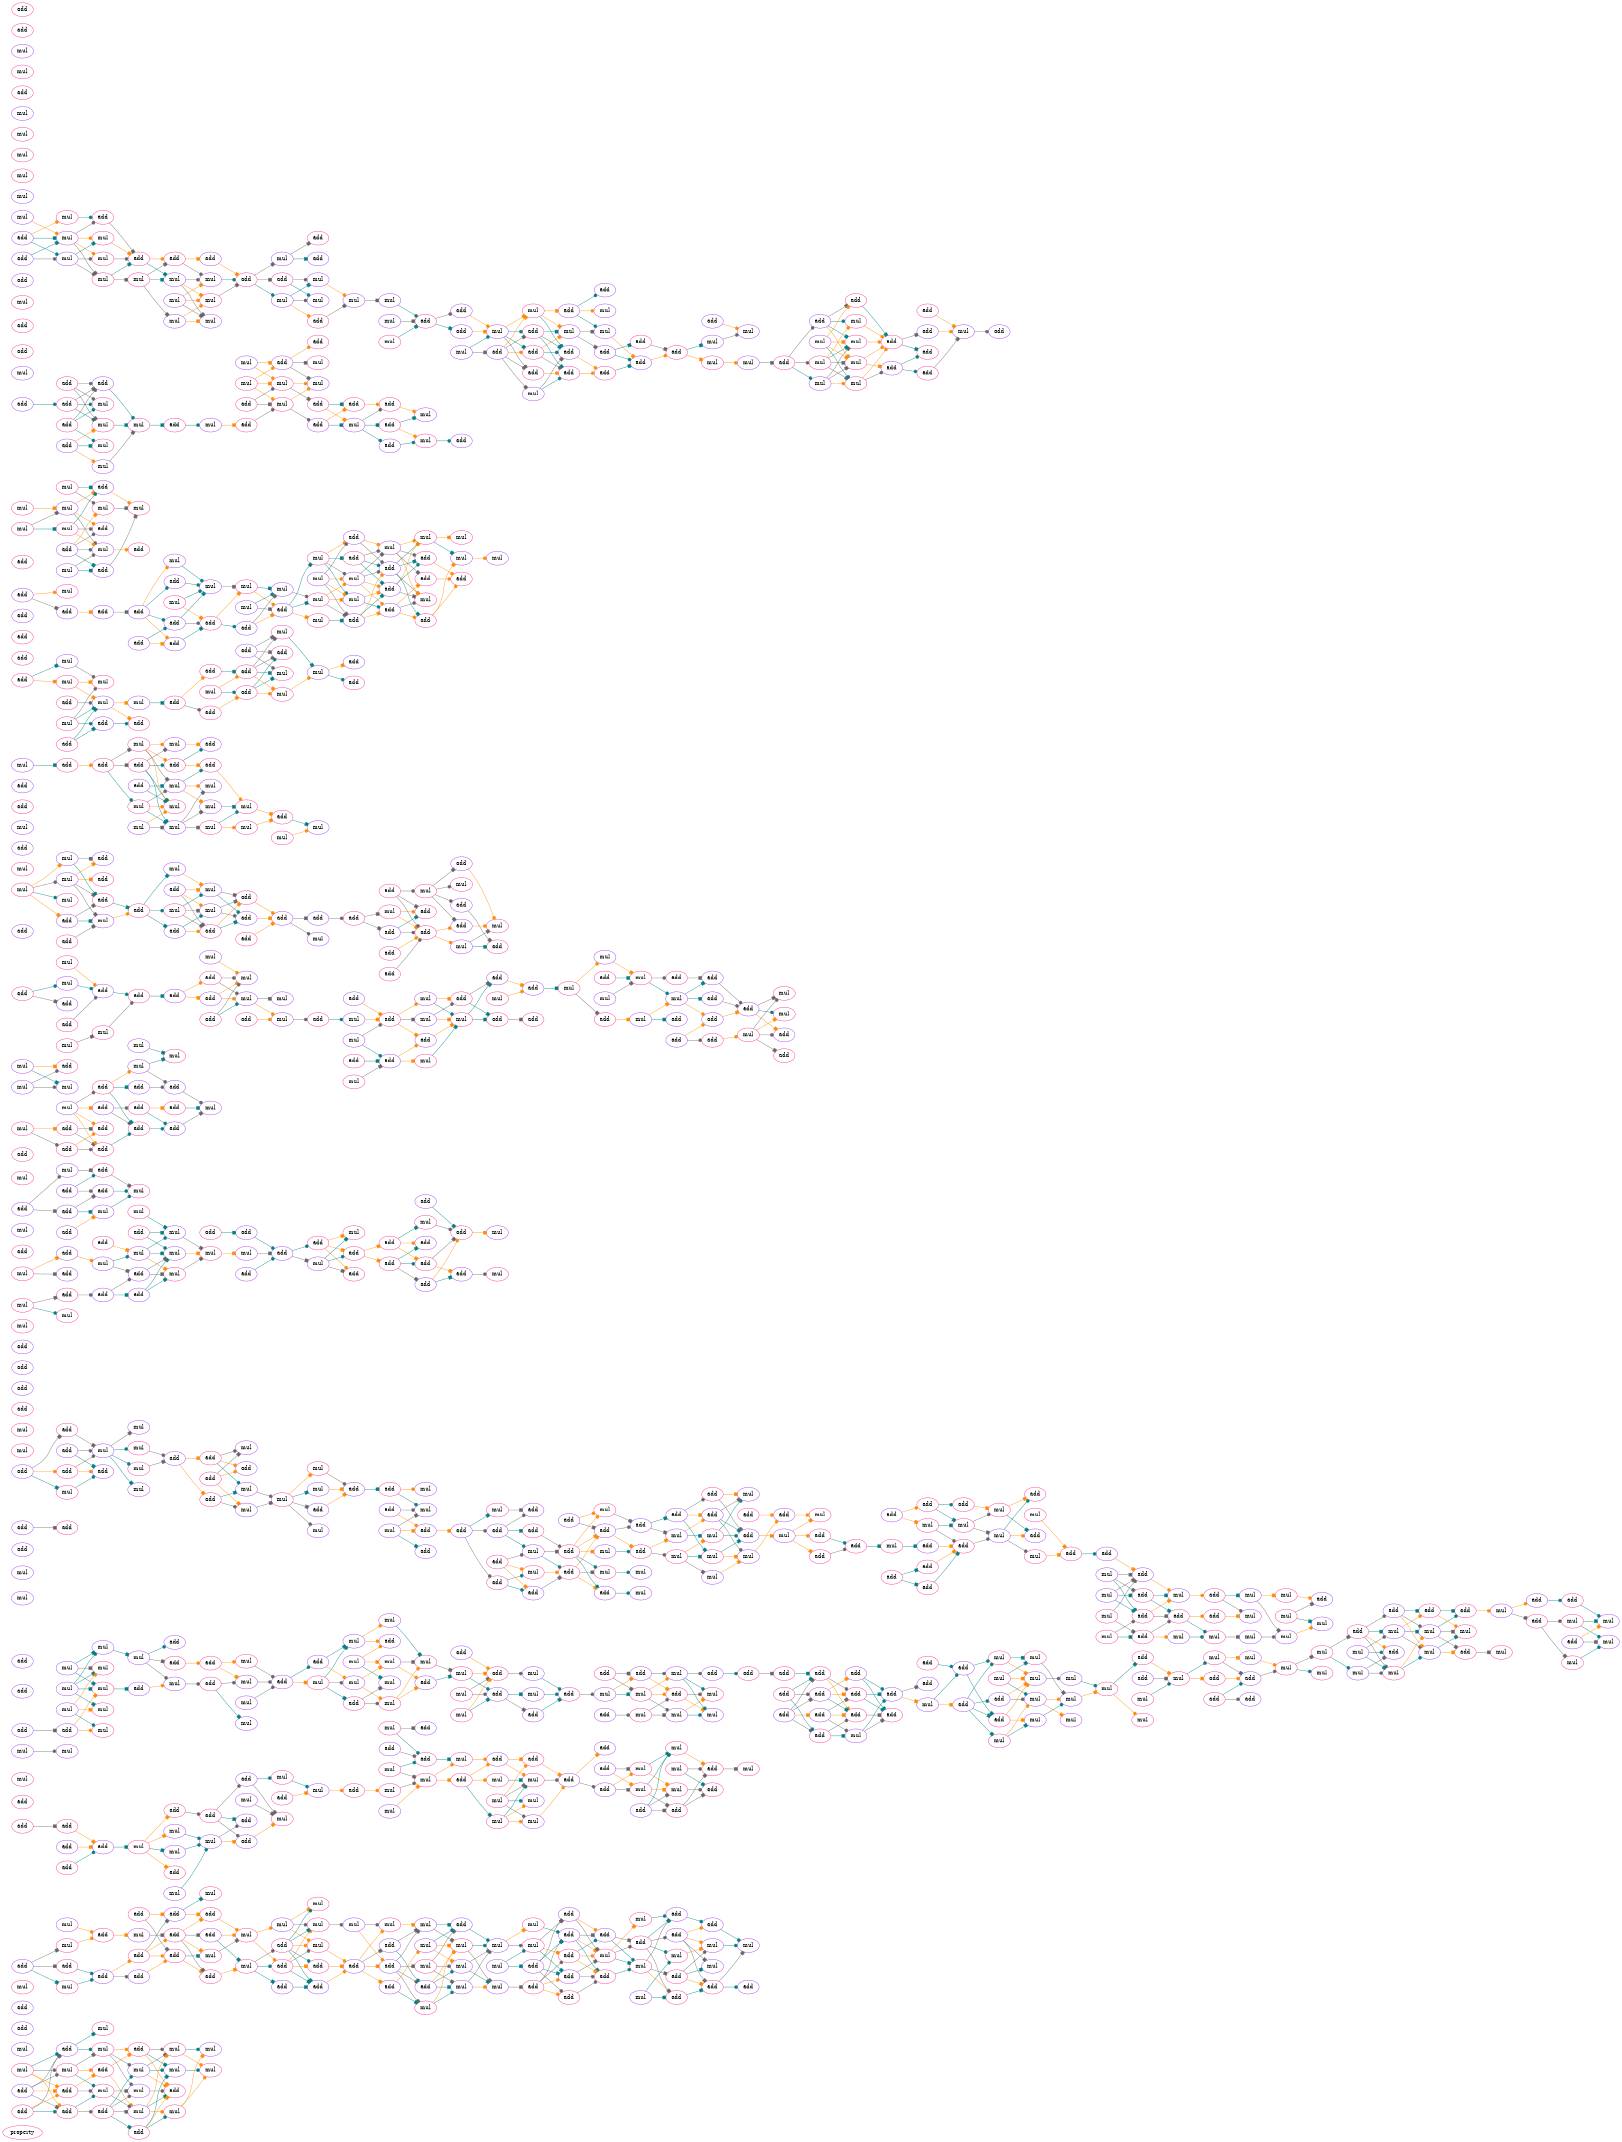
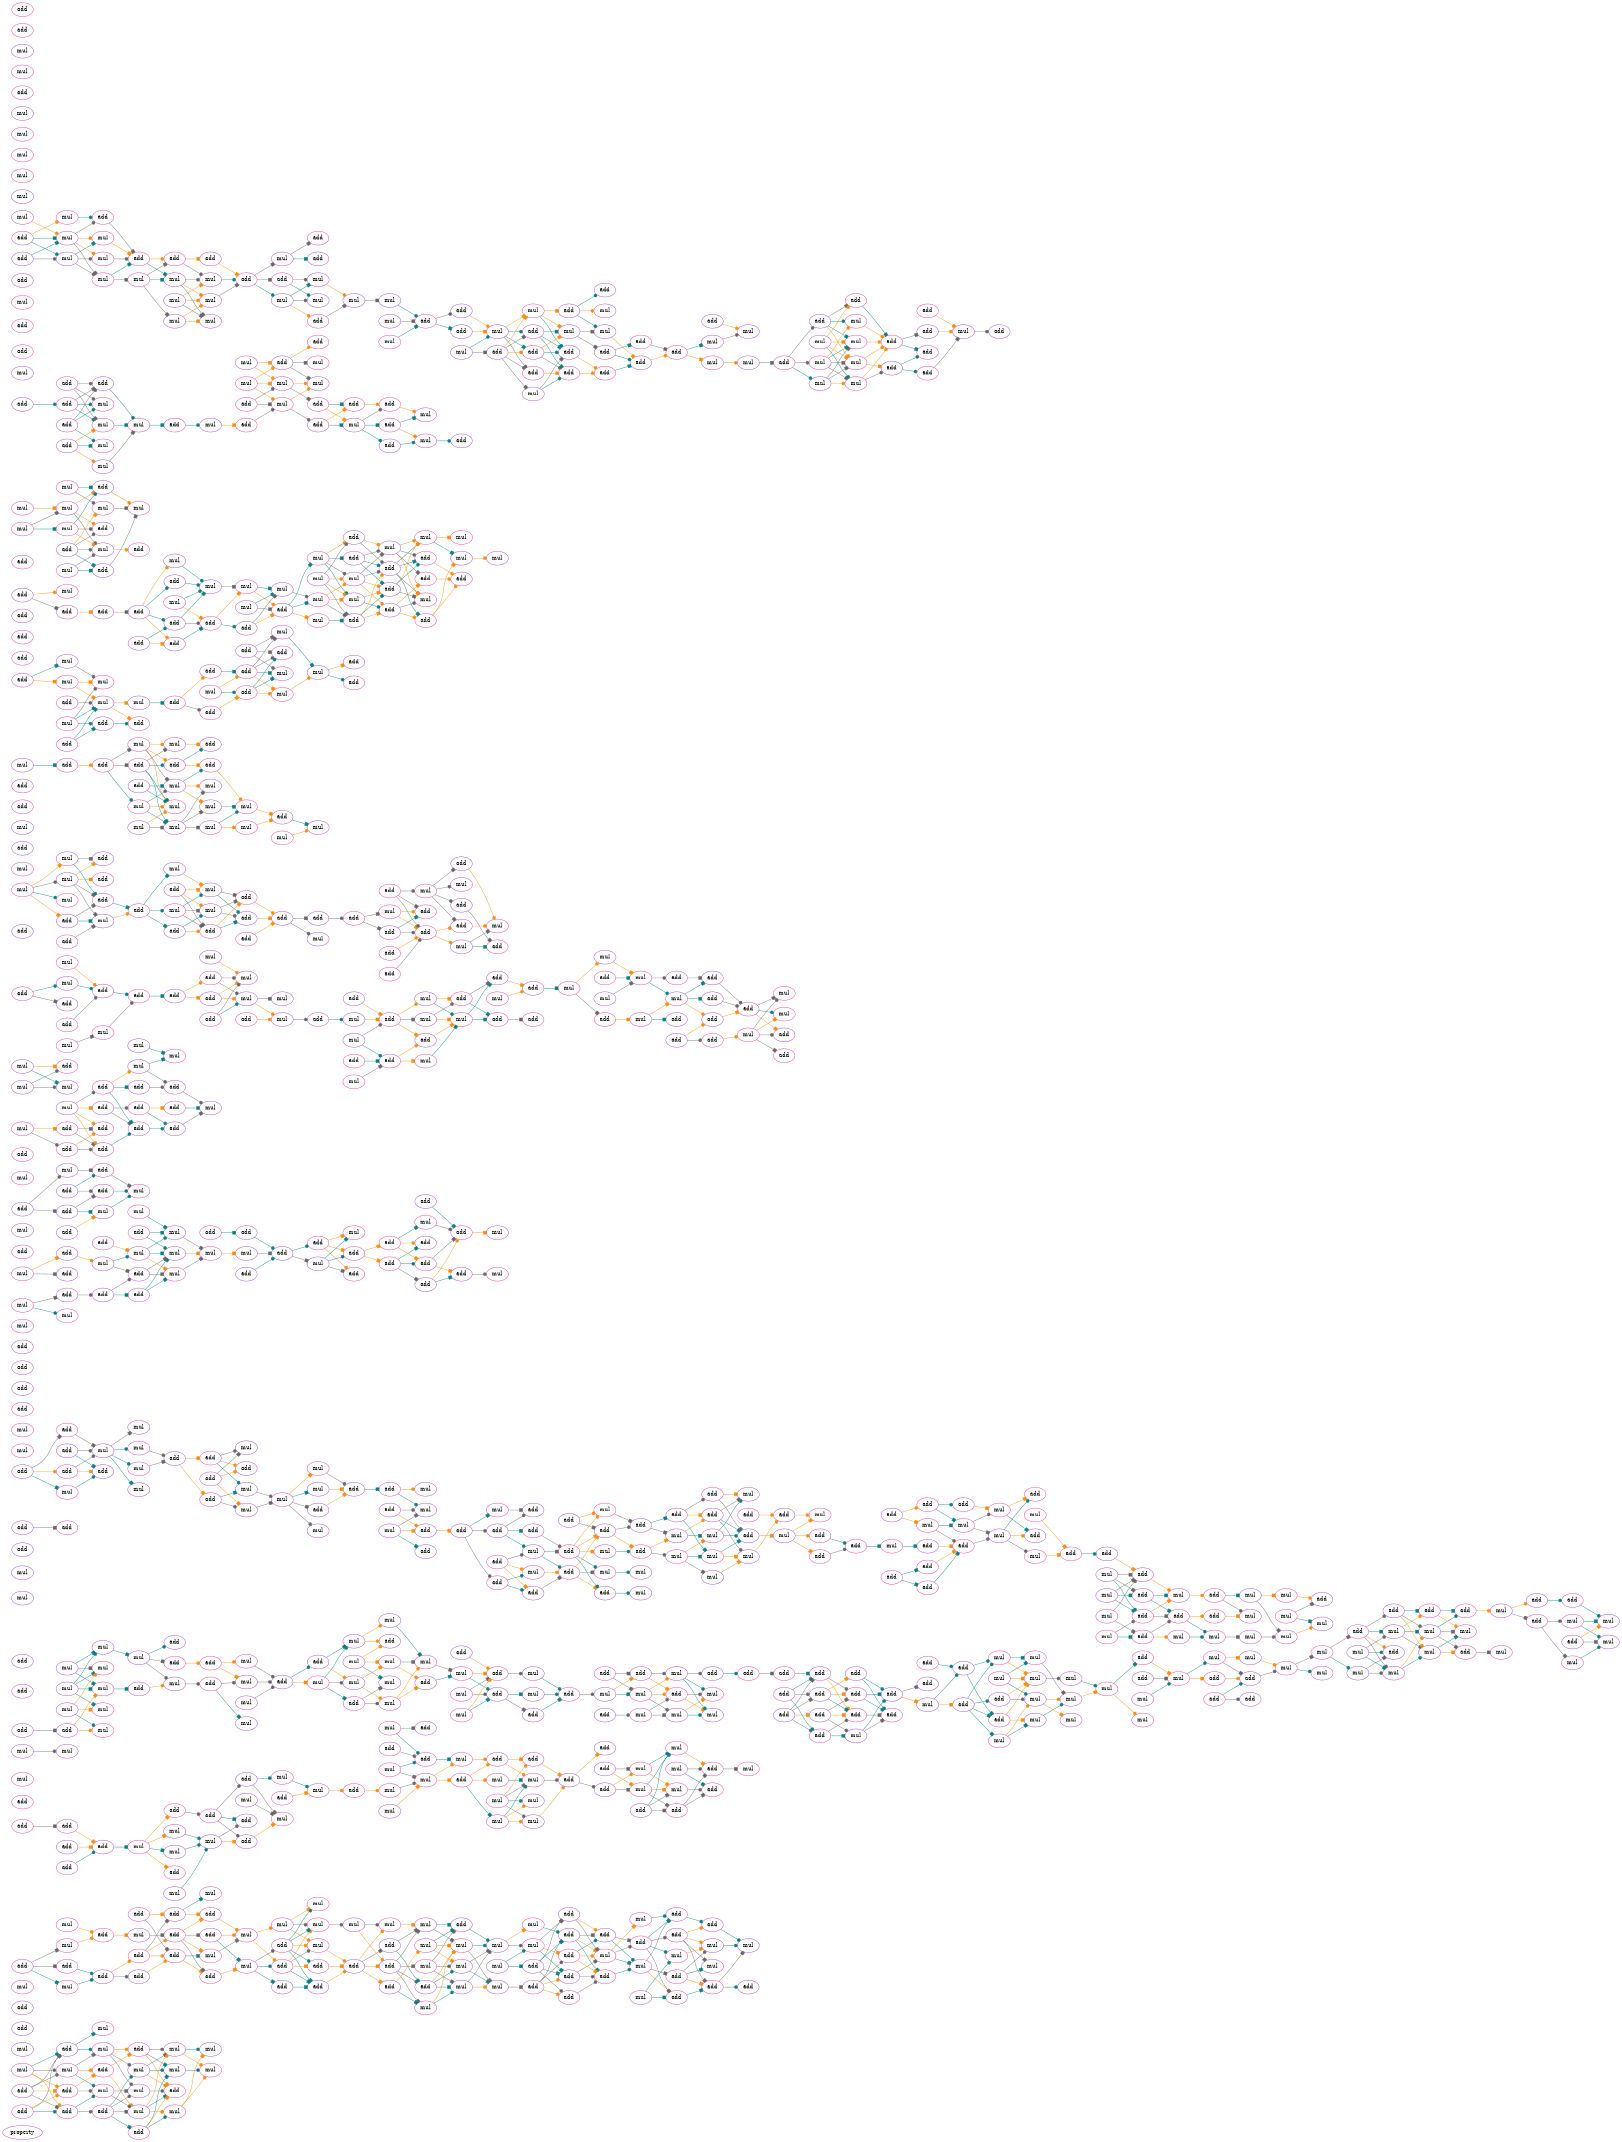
node "property": color deeppink -> purple
